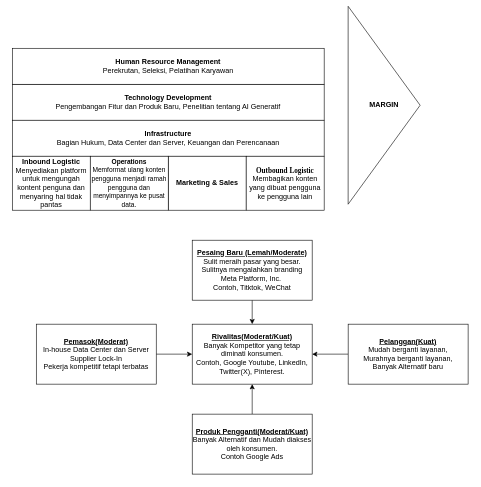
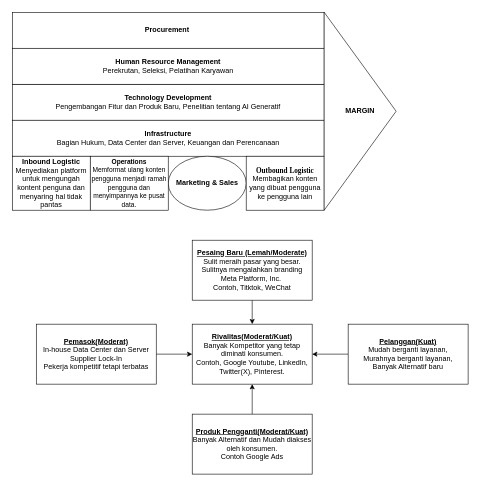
node "Procurement": added
node "MARGIN": moved (384, 105) -> (360, 111)
node "Marketing & Sales": shape rectangle -> ellipse
